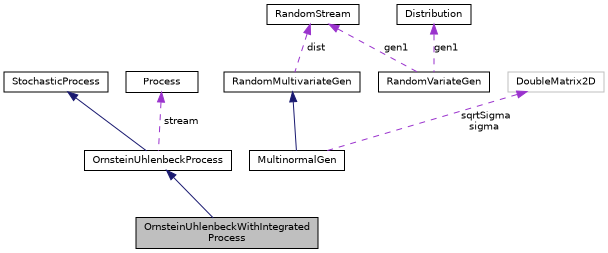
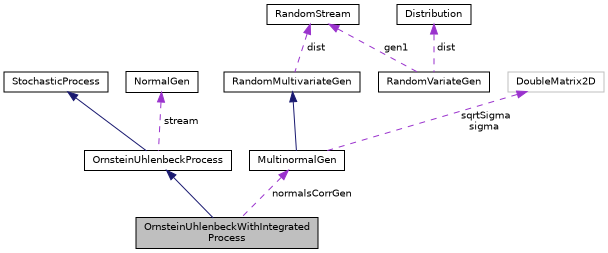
edge "RandomVariateGen" -> "Distribution": label " gen1" -> " dist"
node "Process": label "Process" -> "NormalGen"
edge "OrnsteinUhlenbeckWithIntegrated Process" -> "MultinormalGen": added, label "normalsCorrGen"
